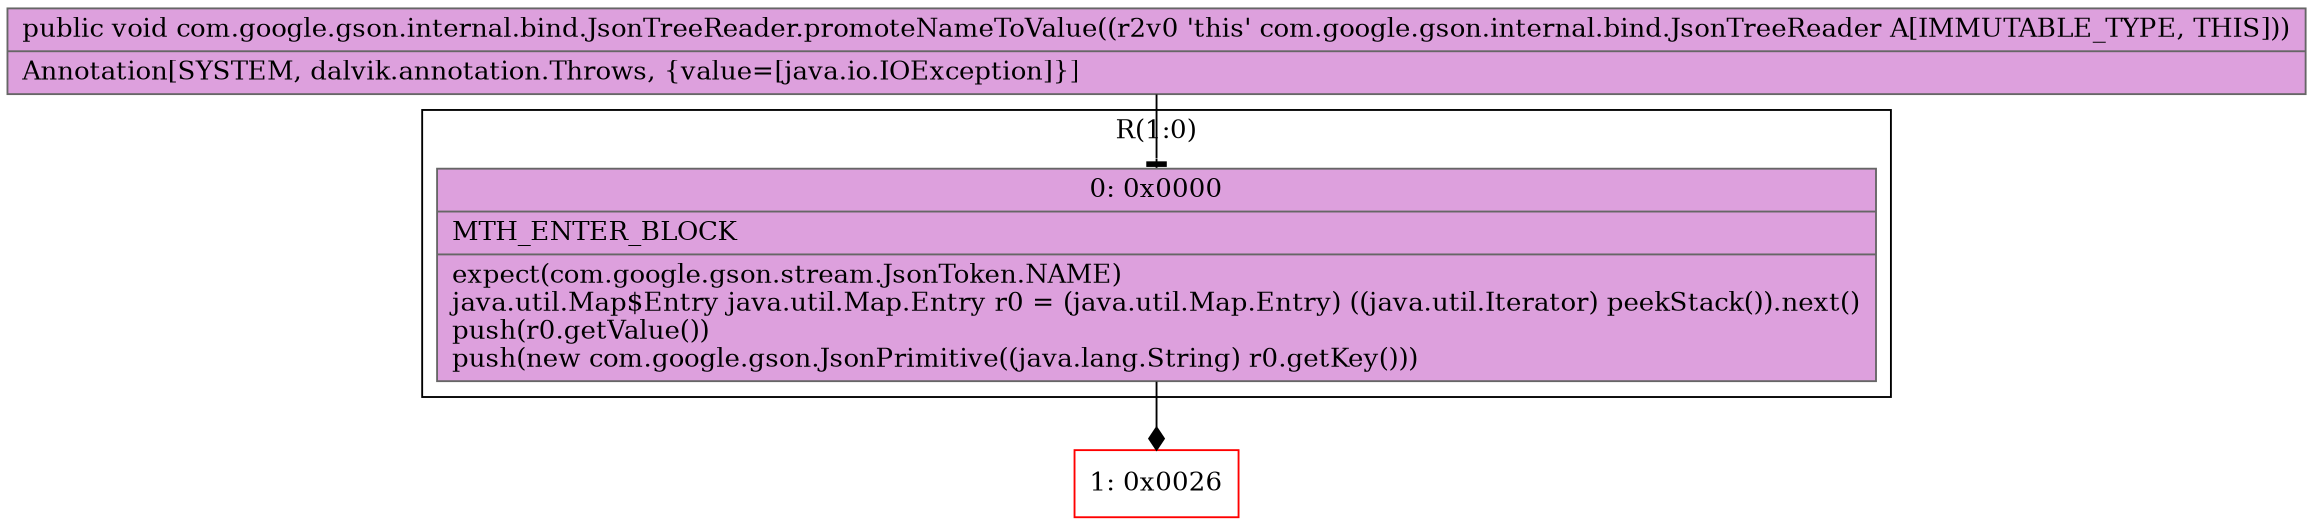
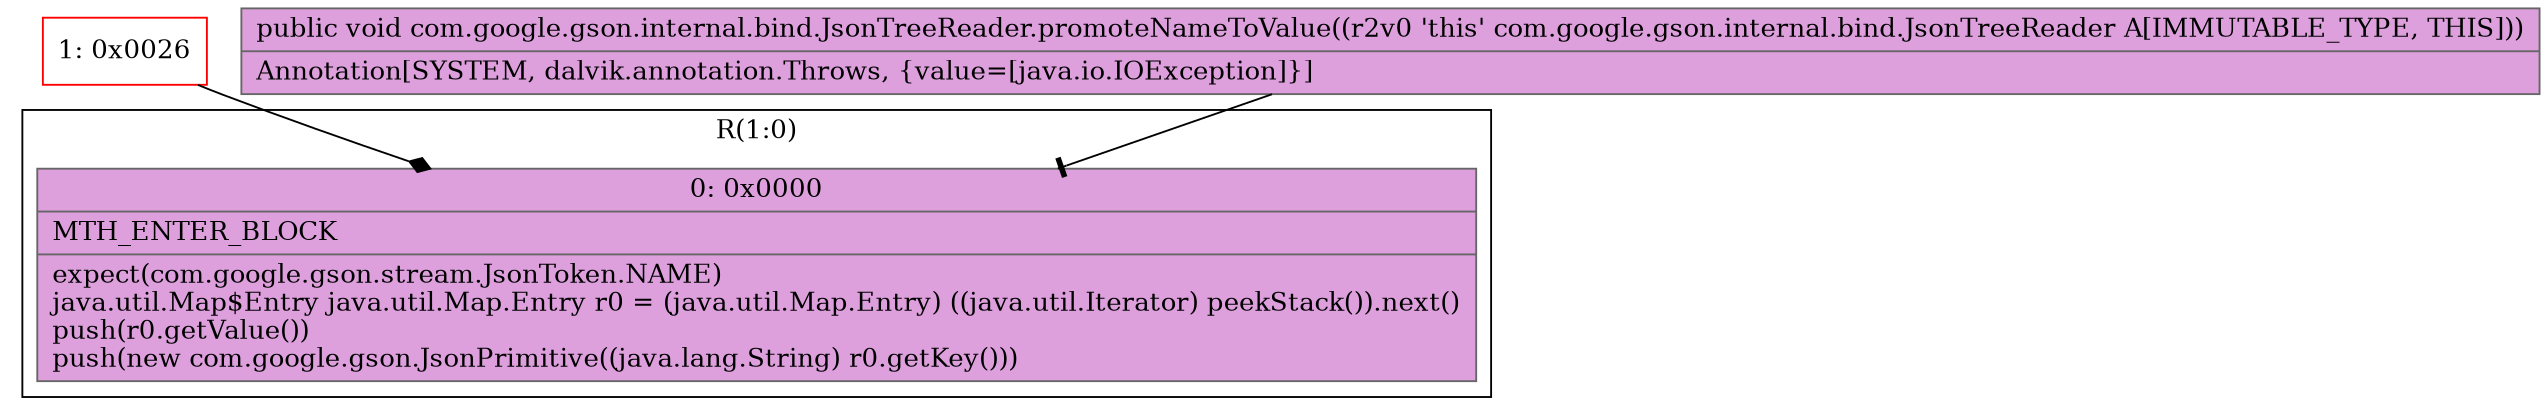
edge "0: 0x0000" -> "1: 0x0026": reversed
